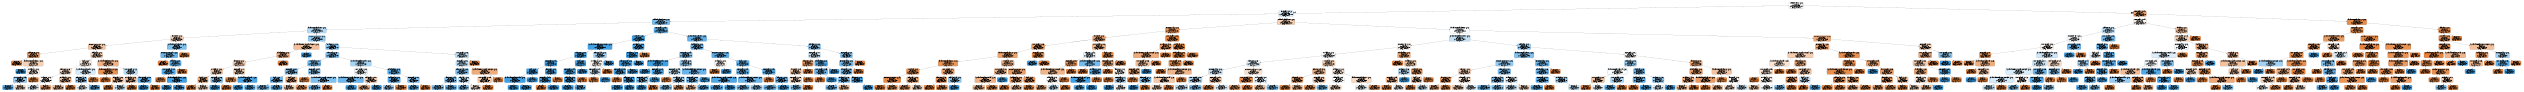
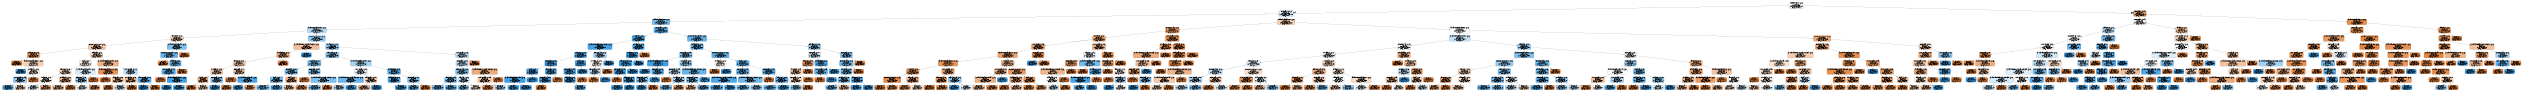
node "gini = 0.0 samples = 4 value = [4.07, 0.0] class = Not Churn": added
node "gini = 0.22 samples = 6 value = [1.36, 9.53] class = Churn": fillcolor #55abe9 -> #ea9b62
node "gini = 0.19 samples = 2 value = [0.68, 5.72] class = Churn": fillcolor #50a9e8 -> #eb9c64
node "gini = 0.46 samples = 10 value = [5.42, 9.53] class = Churn": added
node "gini = 0.44 samples = 4 value = [2.71, 5.72] class = Churn": removed
node "gini = 0.06 samples = 8 value = [0.68, 22.88] class = Churn": fillcolor #e68641 -> #3fa0e6
node "gini = 0.45 samples = 9 value = [4.07, 7.63] class = Churn": added
node "month = 0.0 samples = 4 value = [0.0, 11.44] class = Churn": label "month = 0.0 samples = 4 value = [0.0, 11.44] class = Churn" -> "gini = 0.0 samples = 4 value = [0.0, 11.44] class = Churn"
node "gini = 0.04 samples = 26 value = [1.36, 68.64] class = Churn": removed
node "gini = 0.03 samples = 16 value = [0.68, 40.04] class = Churn": removed
node "gini = 0.15 samples = 5 value = [0.68, 7.63] class = Churn": added
node "gini = 0.5 samples = 4 value = [3.39, 3.81] class = Churn": added
node "gini = 0.41 samples = 9 value = [4.74, 11.44] class = Churn": added
node "gini = 0.5 samples = 11 value = [8.13, 9.53] class = Churn": removed
node "gini = 0.43 samples = 19 value = [12.88, 28.6] class = Churn": added
node "gini = 0.31 samples = 2 value = [1.36, 5.72] class = Churn": added
node "gini = 0.0 samples = 1 value = [0.0, 7.63] class = Churn": fillcolor #399de5 -> #d7ebfa
